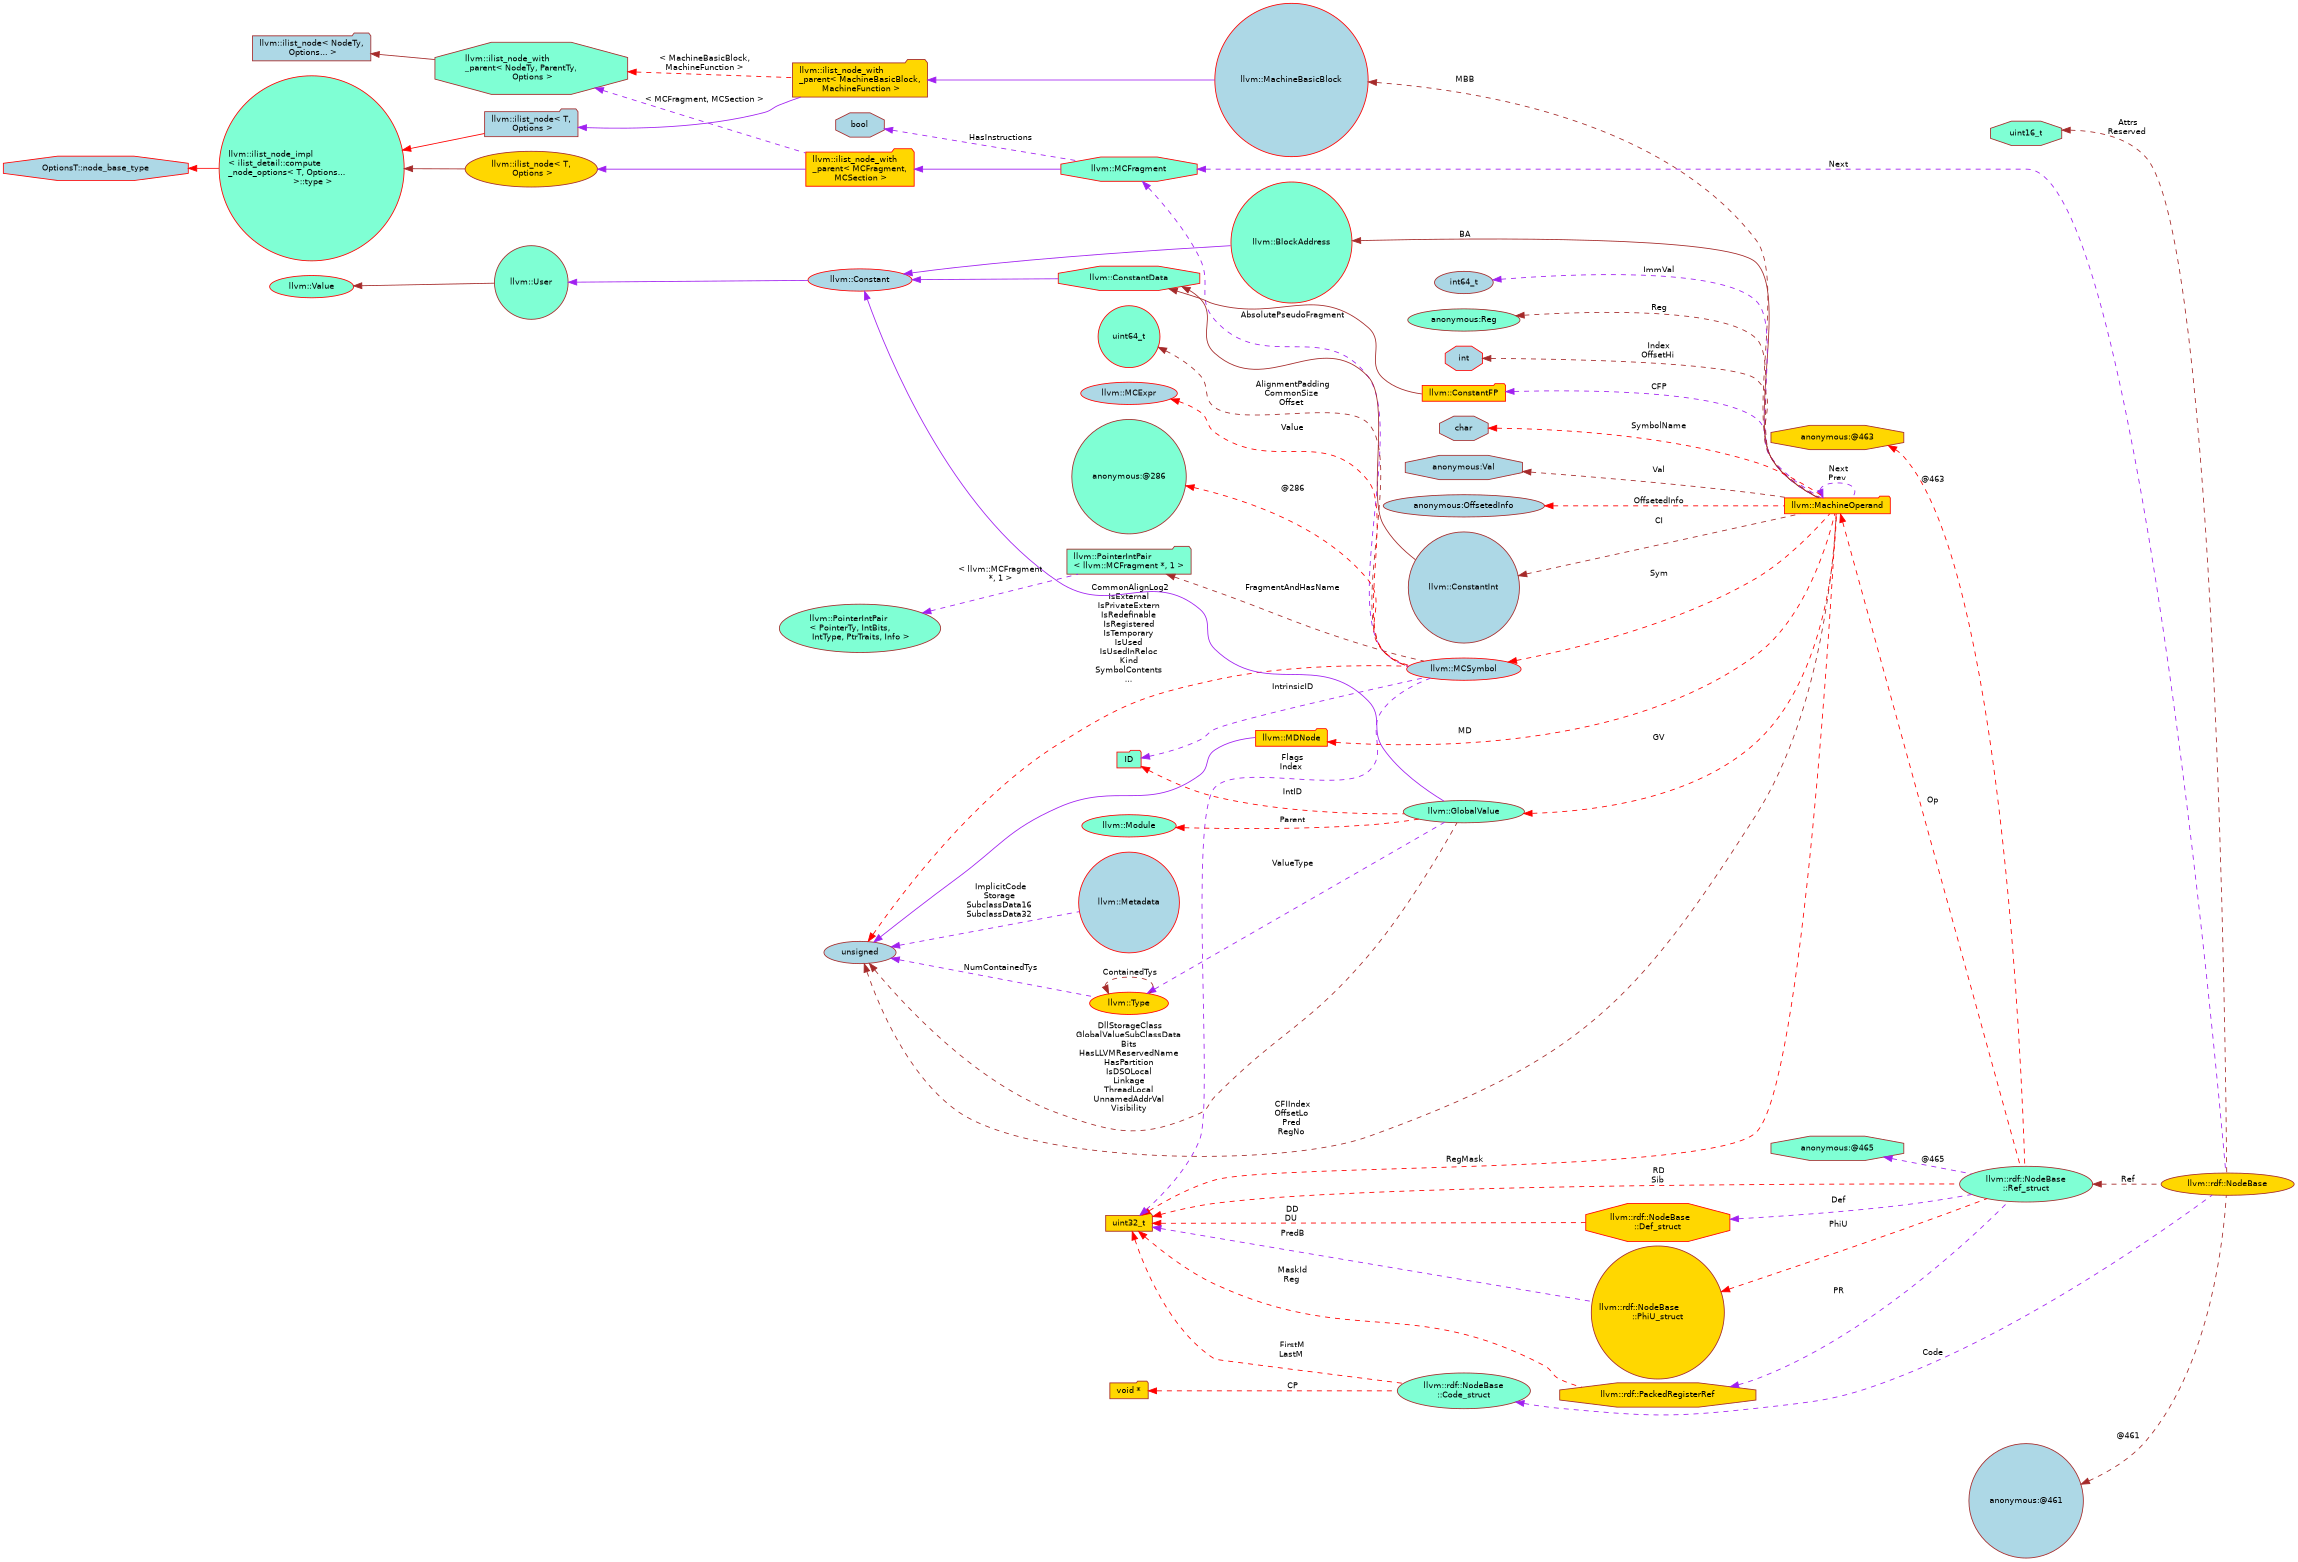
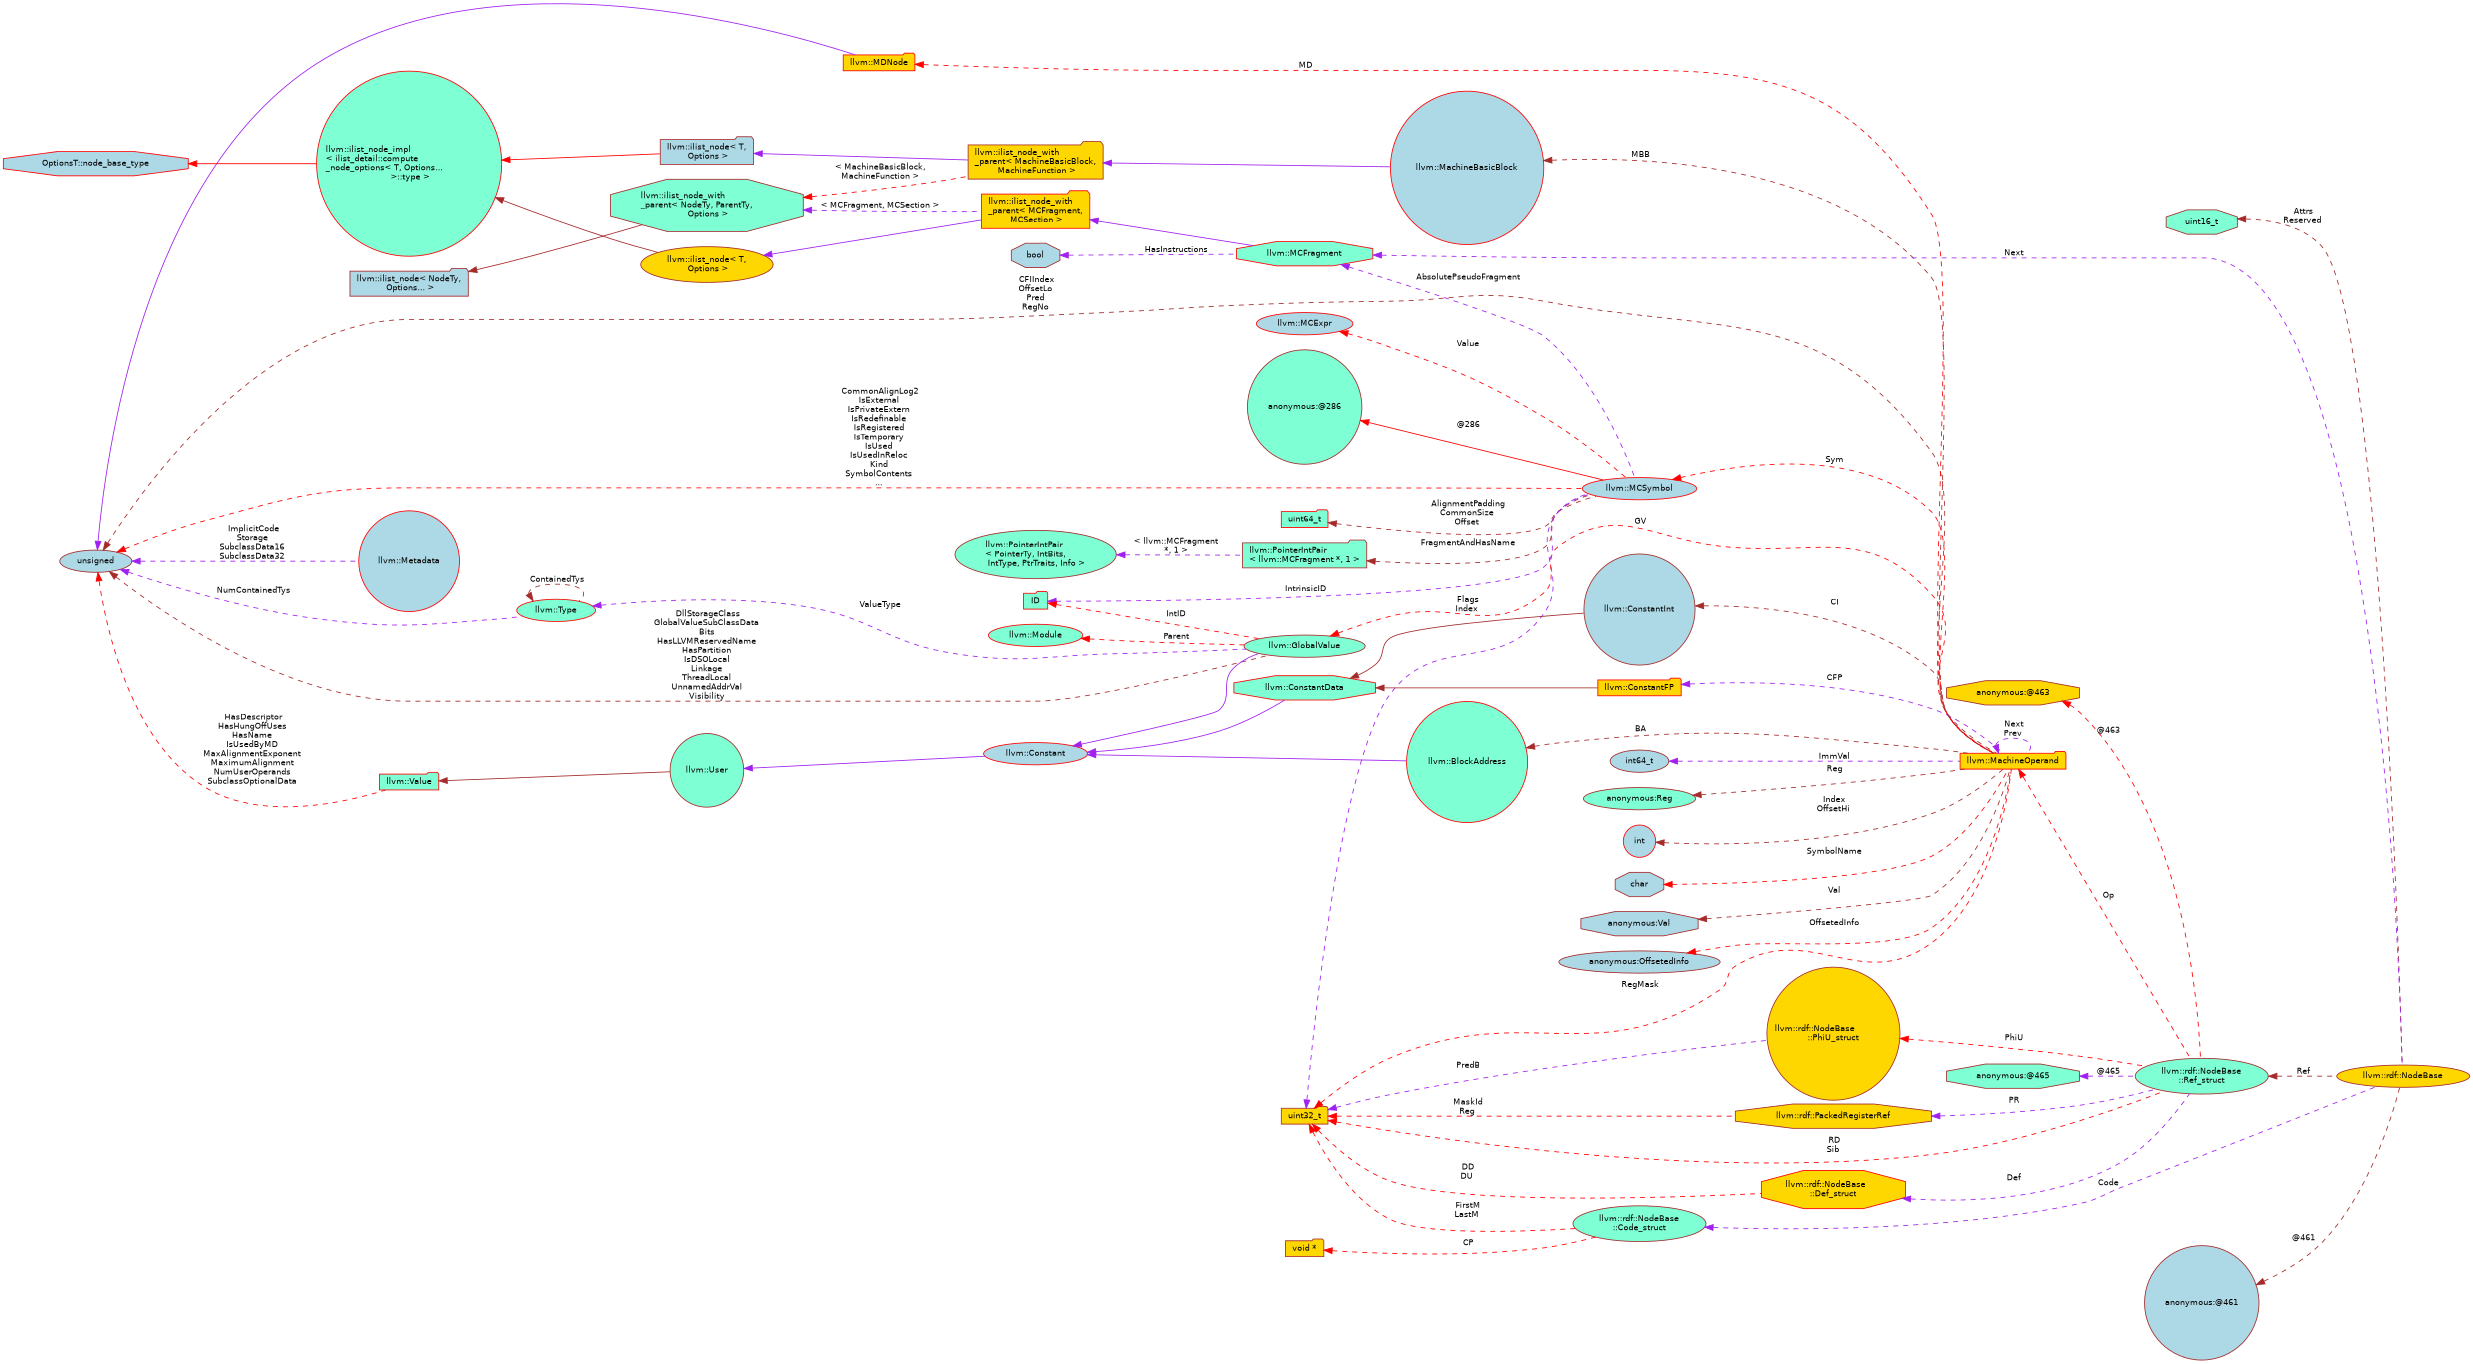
edge "llvm::MachineOperand" -> "llvm::BlockAddress": style solid -> dashed
node "llvm::Value": shape ellipse -> folder
node "uint64_t": shape circle -> folder
node "int": shape octagon -> circle
edge "llvm::MCSymbol" -> "anonymous:@286": style dashed -> solid
edge "llvm::Value" -> "unsigned": added, label "HasDescriptor HasHungOffUses HasName IsUsedByMD MaxAlignmentExponent MaximumAlignment NumUserOperands SubclassOptionalData"
node "llvm::Type": fillcolor gold -> aquamarine
